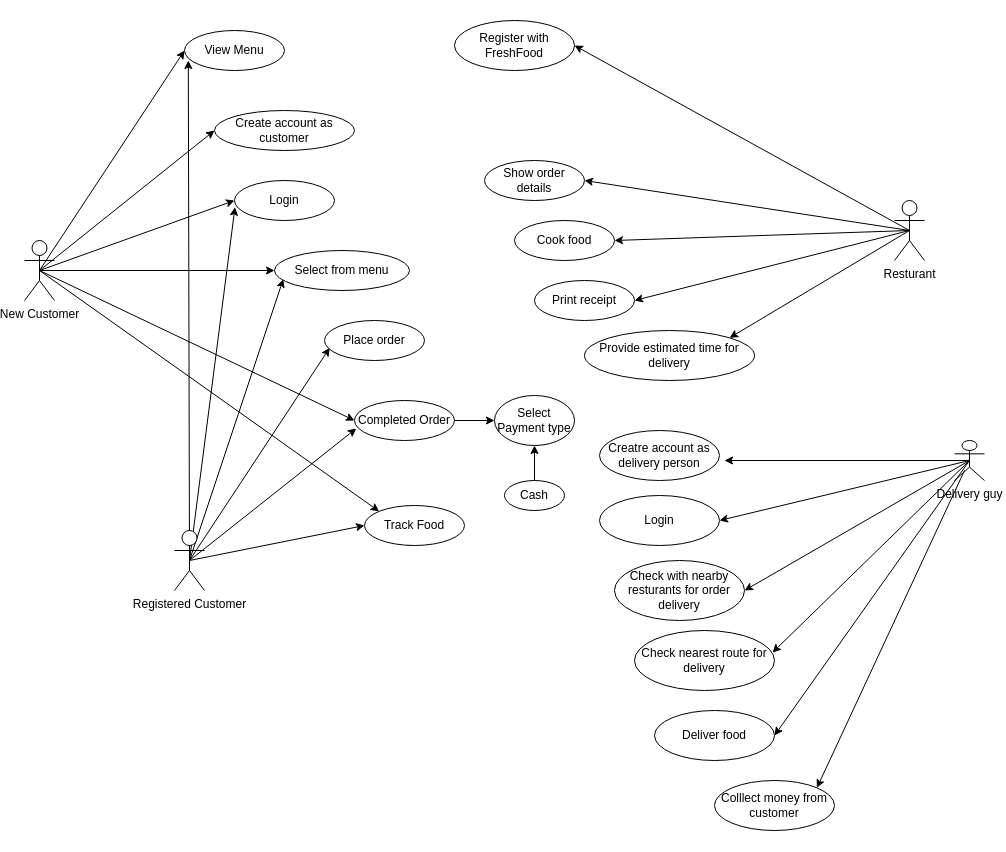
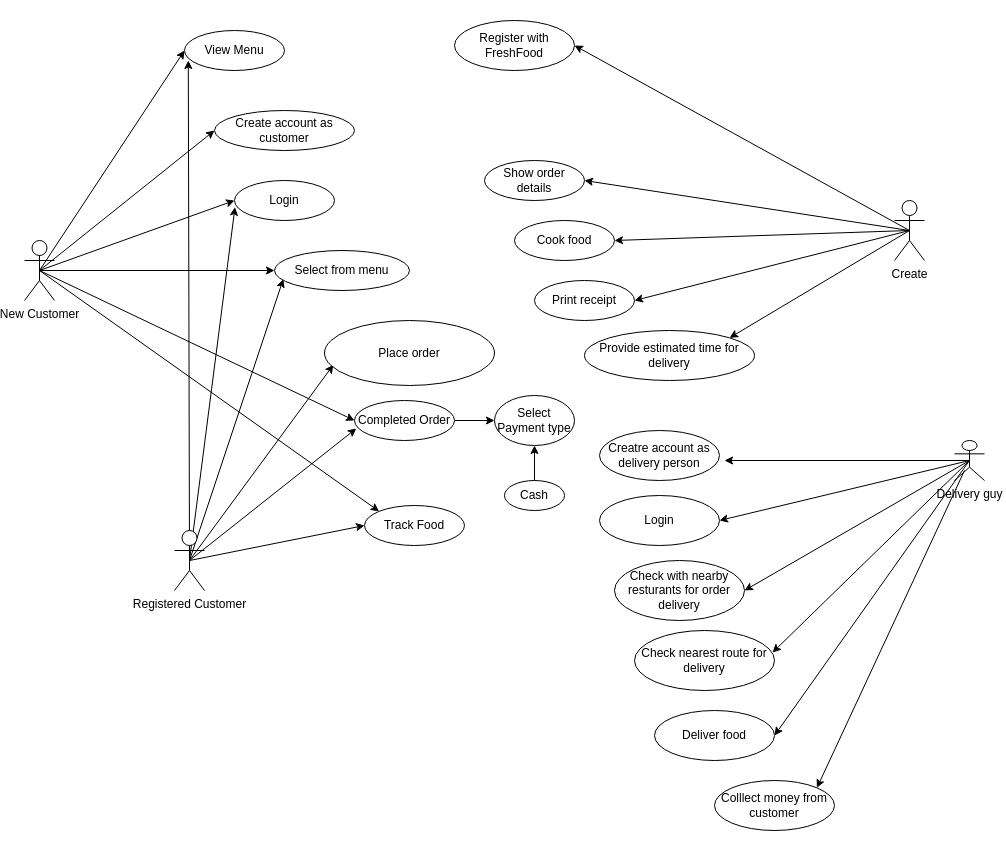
node "Resturant": label "Resturant" -> "Create"
node "Place order": size 100x40 -> 170x65
